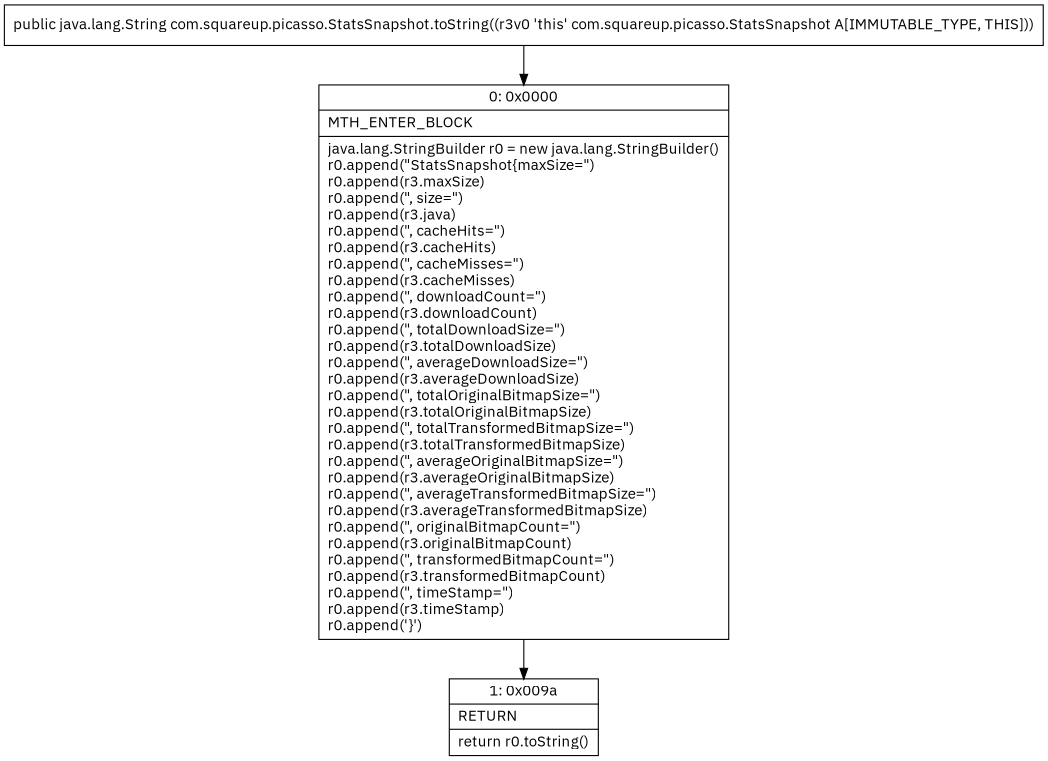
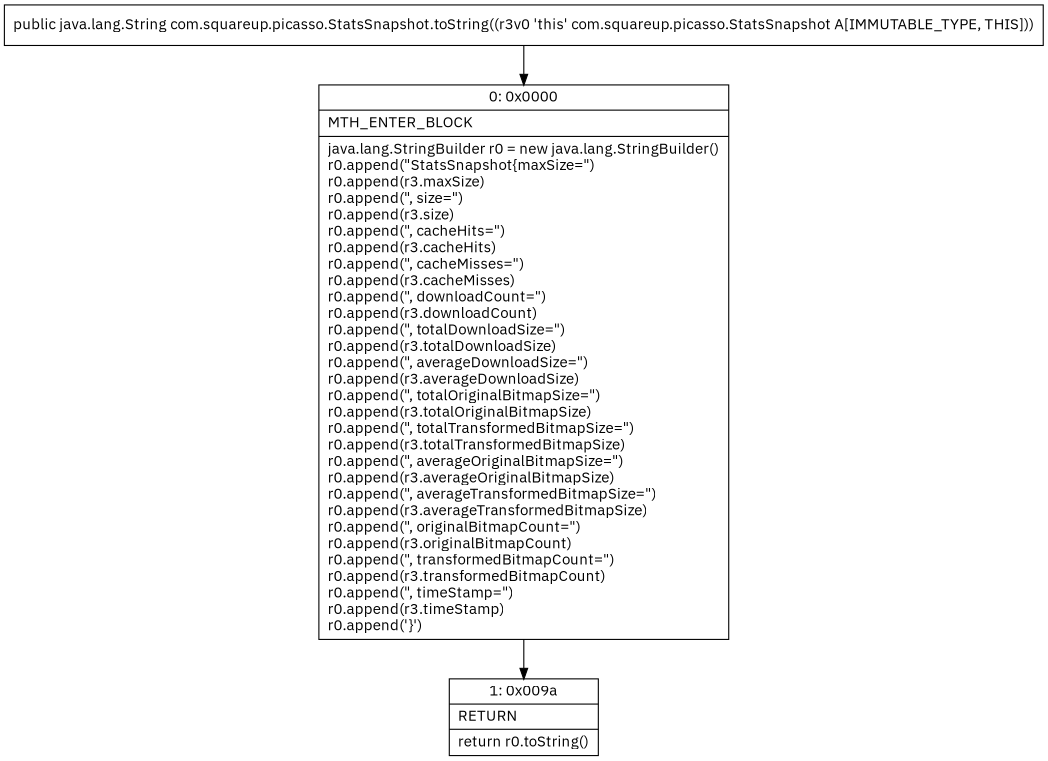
node "0: 0x0000": text "r0.append(r3.java)" -> "r0.append(r3.size)"
